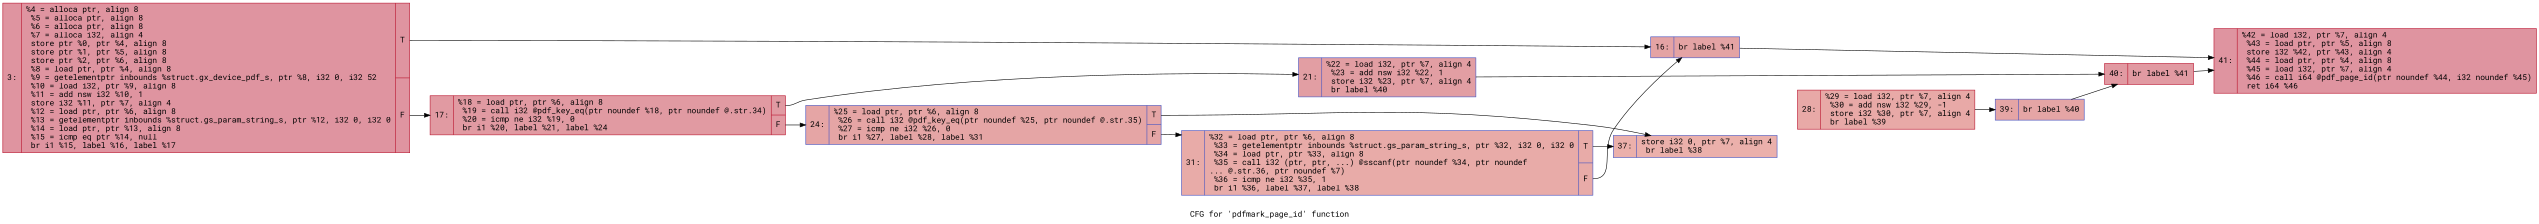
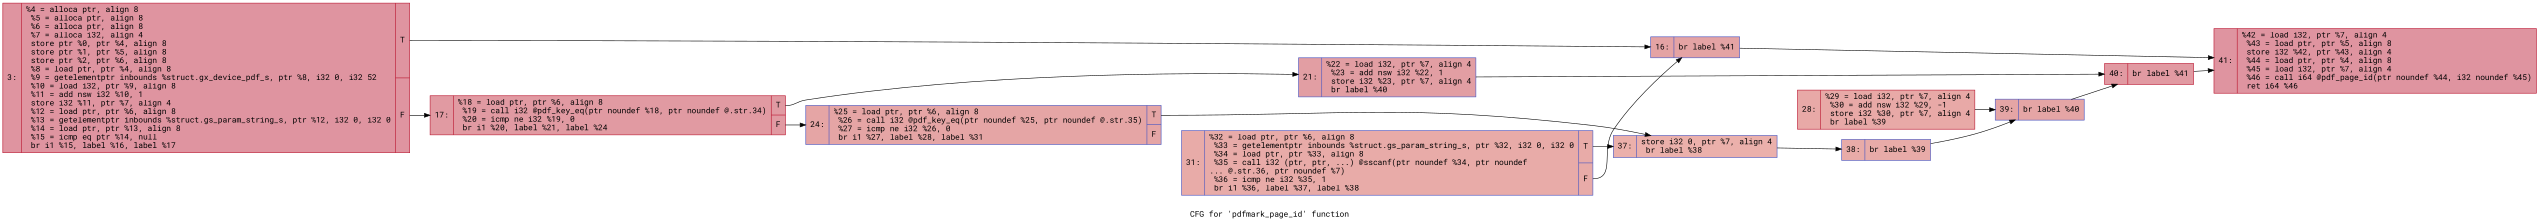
edge "24:" -> "31:": removed
node "38:": added
